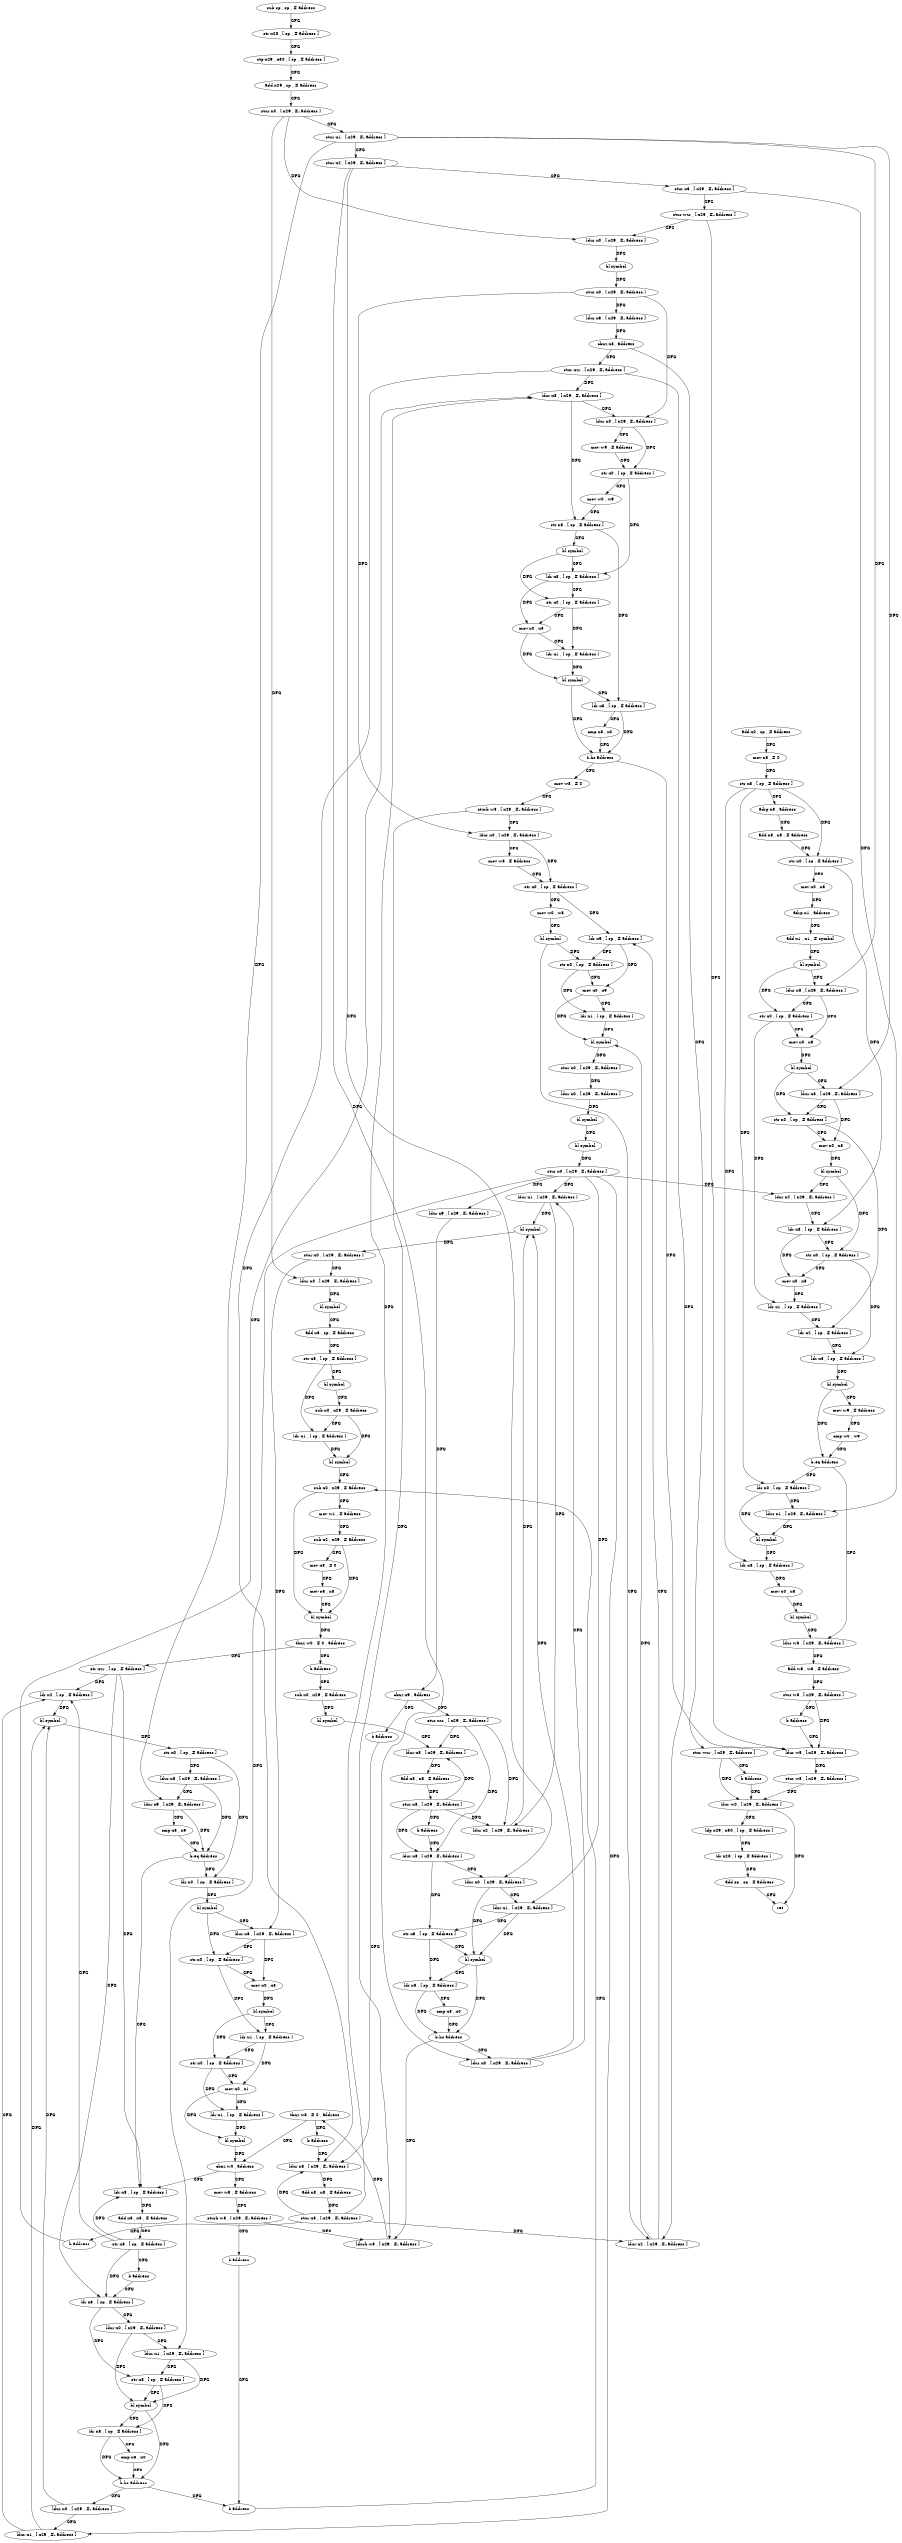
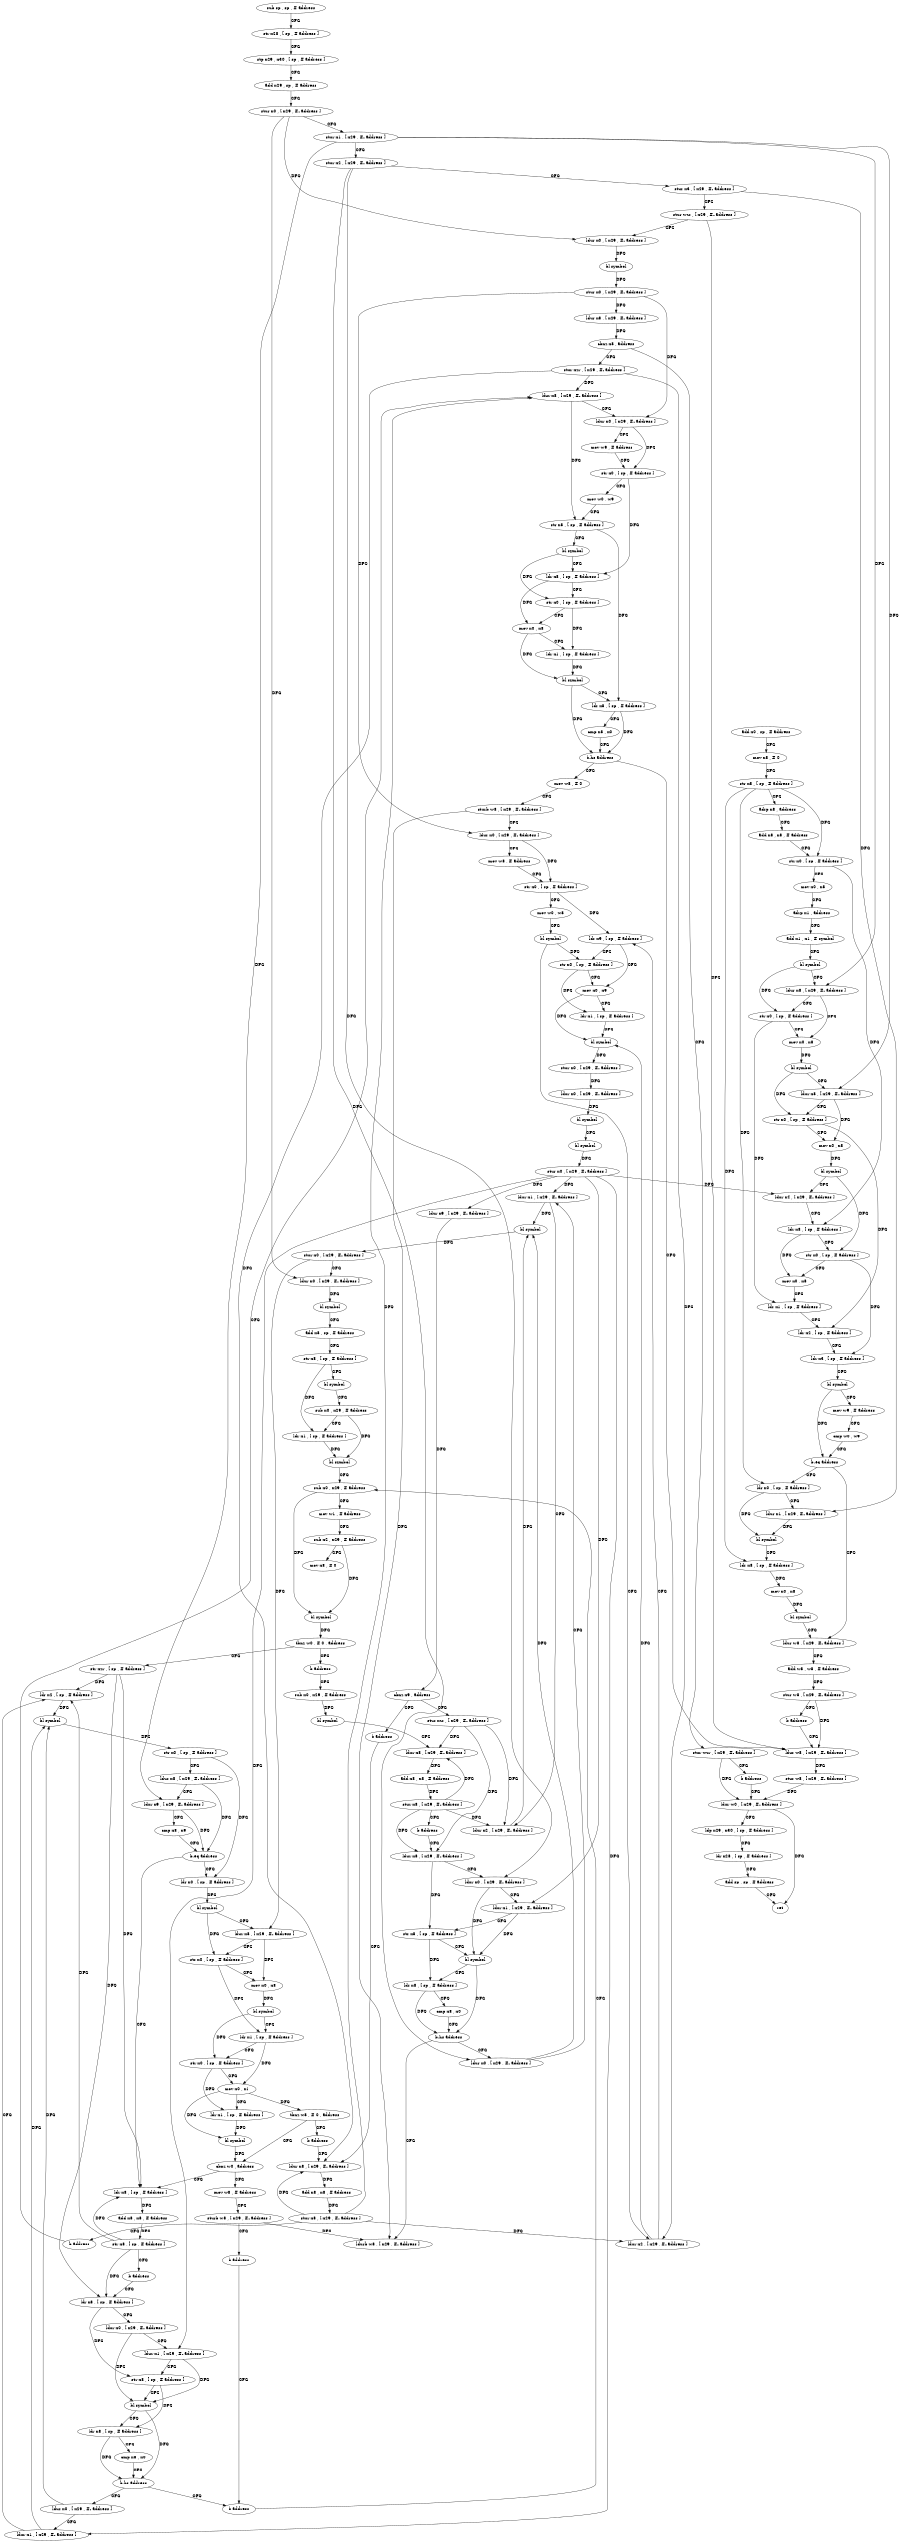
node "mov x3 , x8": removed
edge "ldurb w8 , [ x29 , #- address ]" -> "tbnz w8 , # 0 , address": now "mov x0 , x1" -> "tbnz w8 , # 0 , address"
